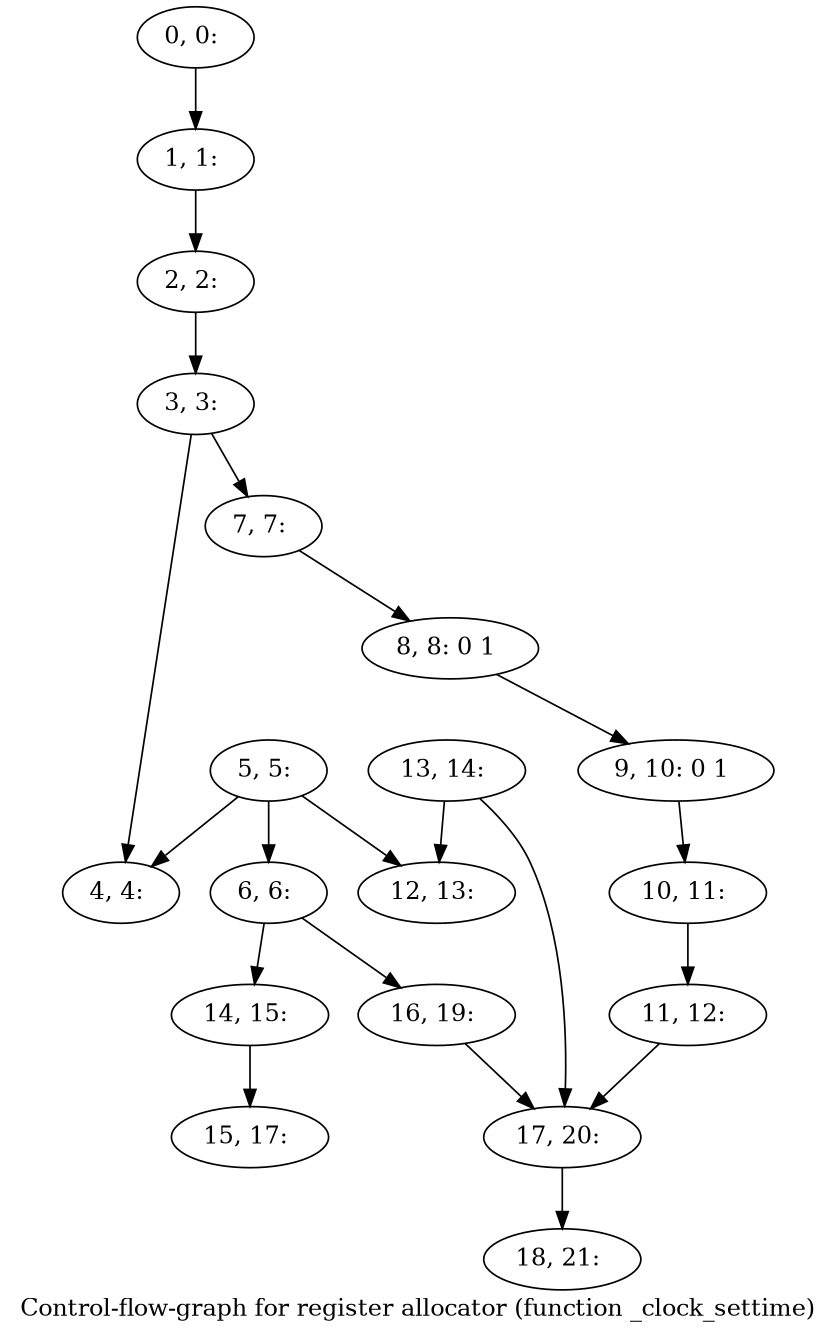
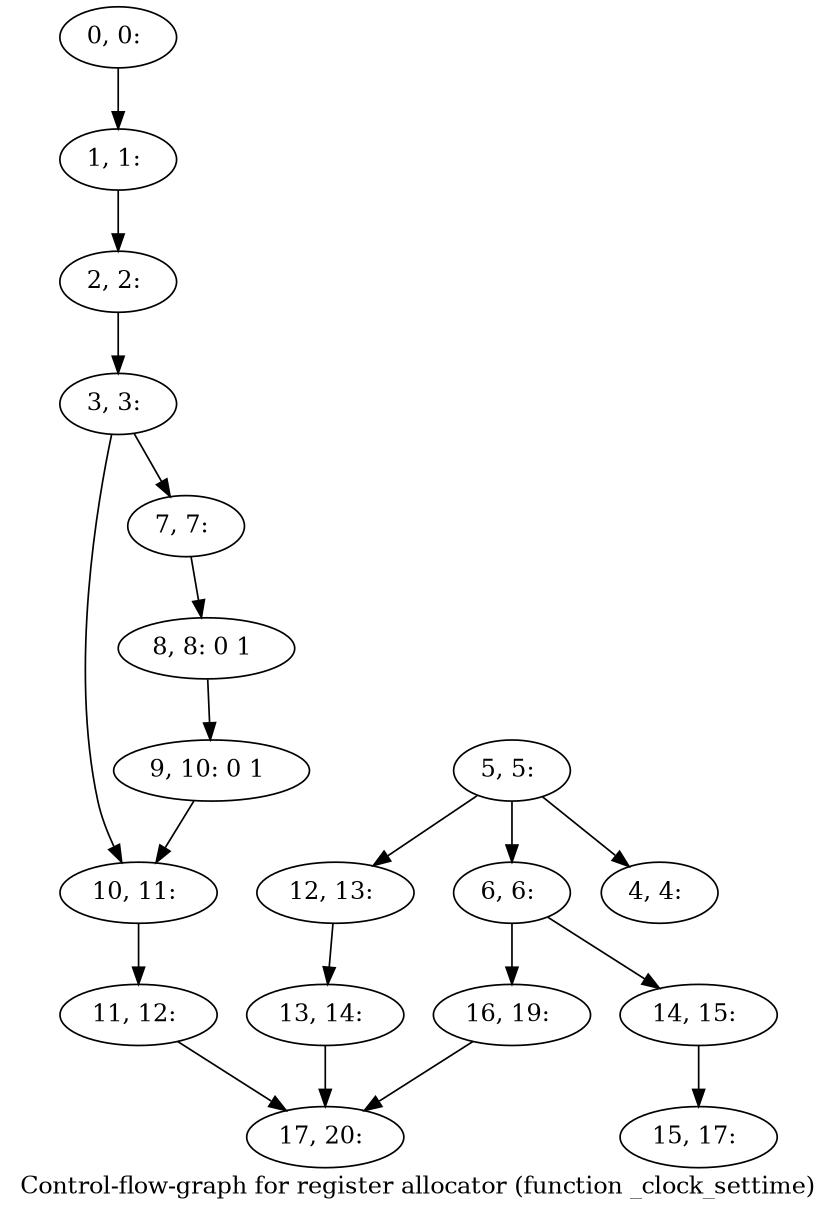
edge "3, 3:" -> "4, 4:": now "3, 3:" -> "10, 11:"
edge "13, 14:" -> "12, 13:": reversed
node "18, 21:": removed
